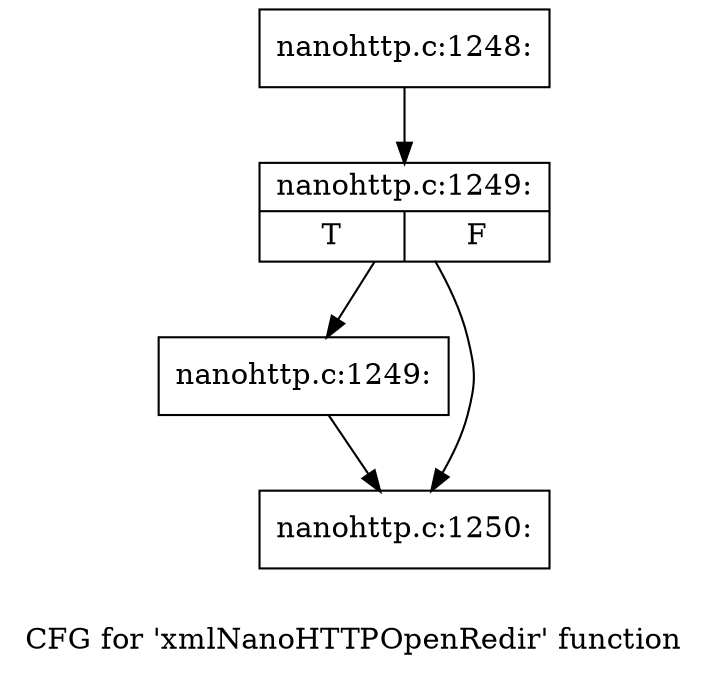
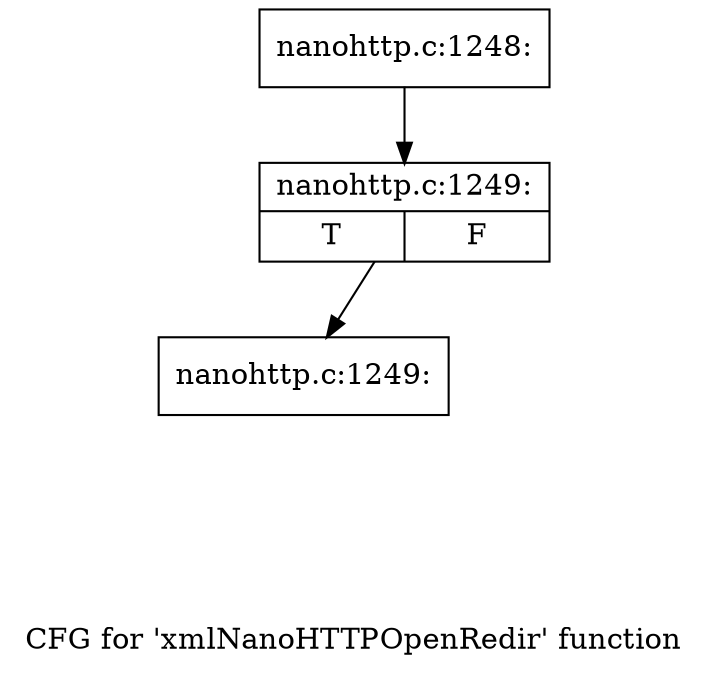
node "nanohttp.c:1250:": removed
